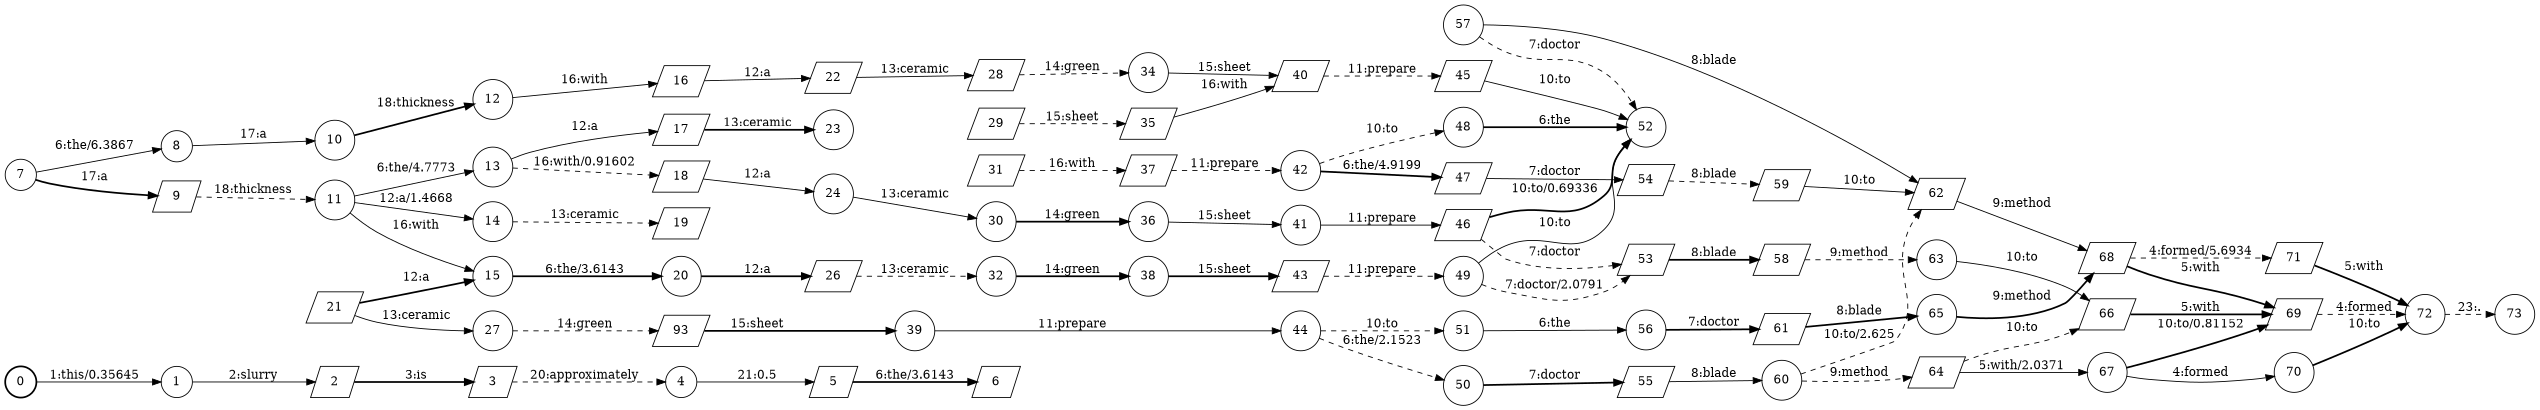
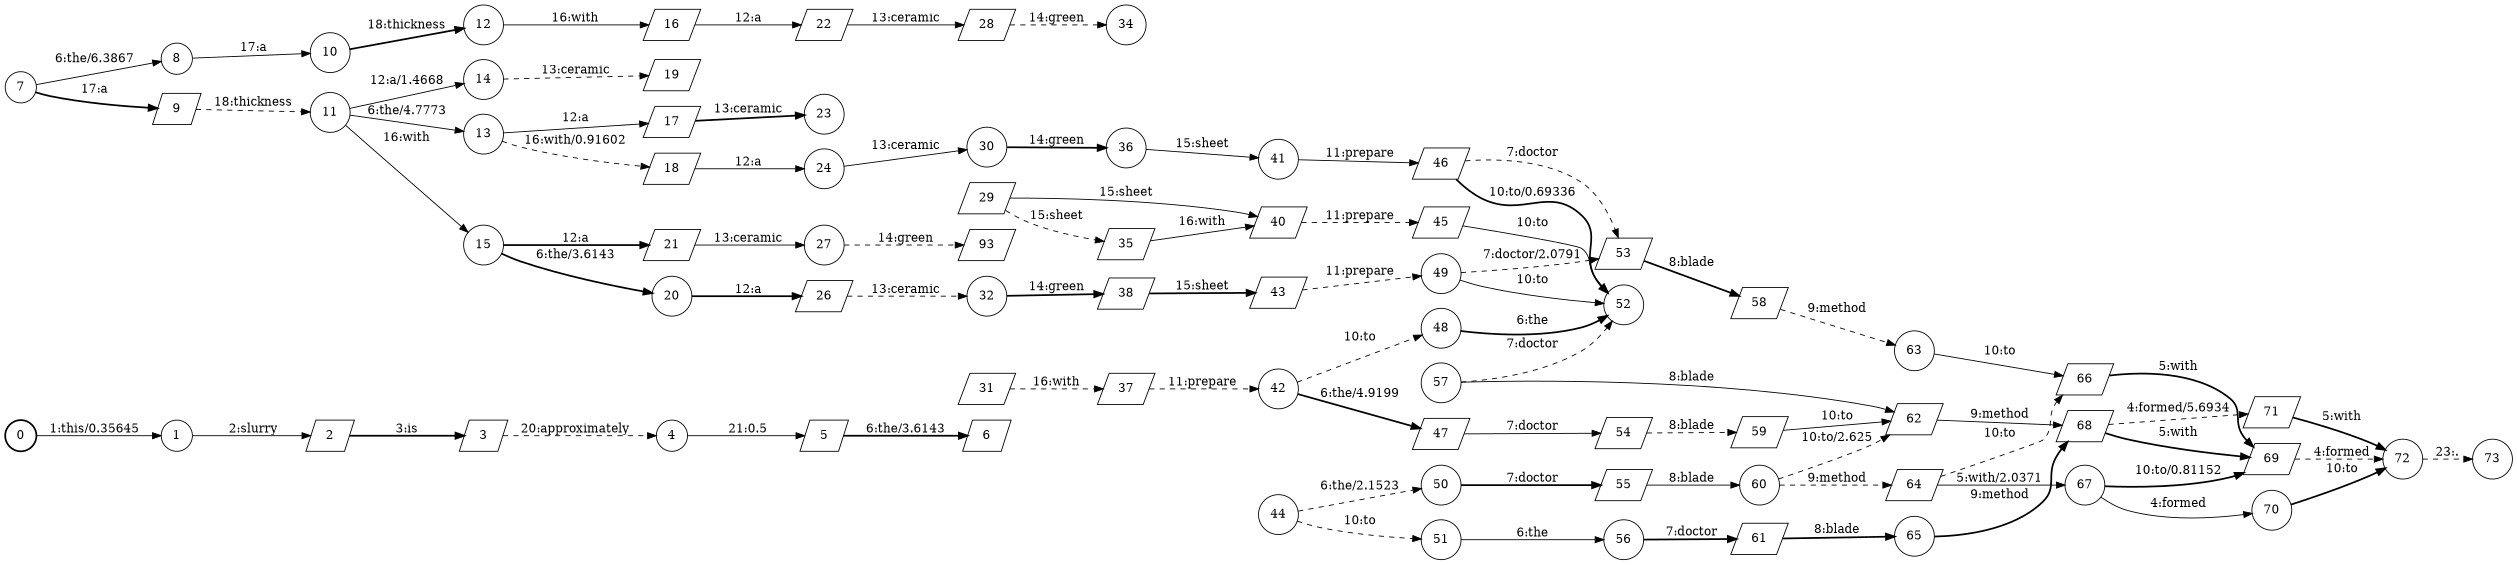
edge "34" -> "40": now "29" -> "40"
node "38": shape circle -> parallelogram
edge "21" -> "15": reversed
node "39": removed
